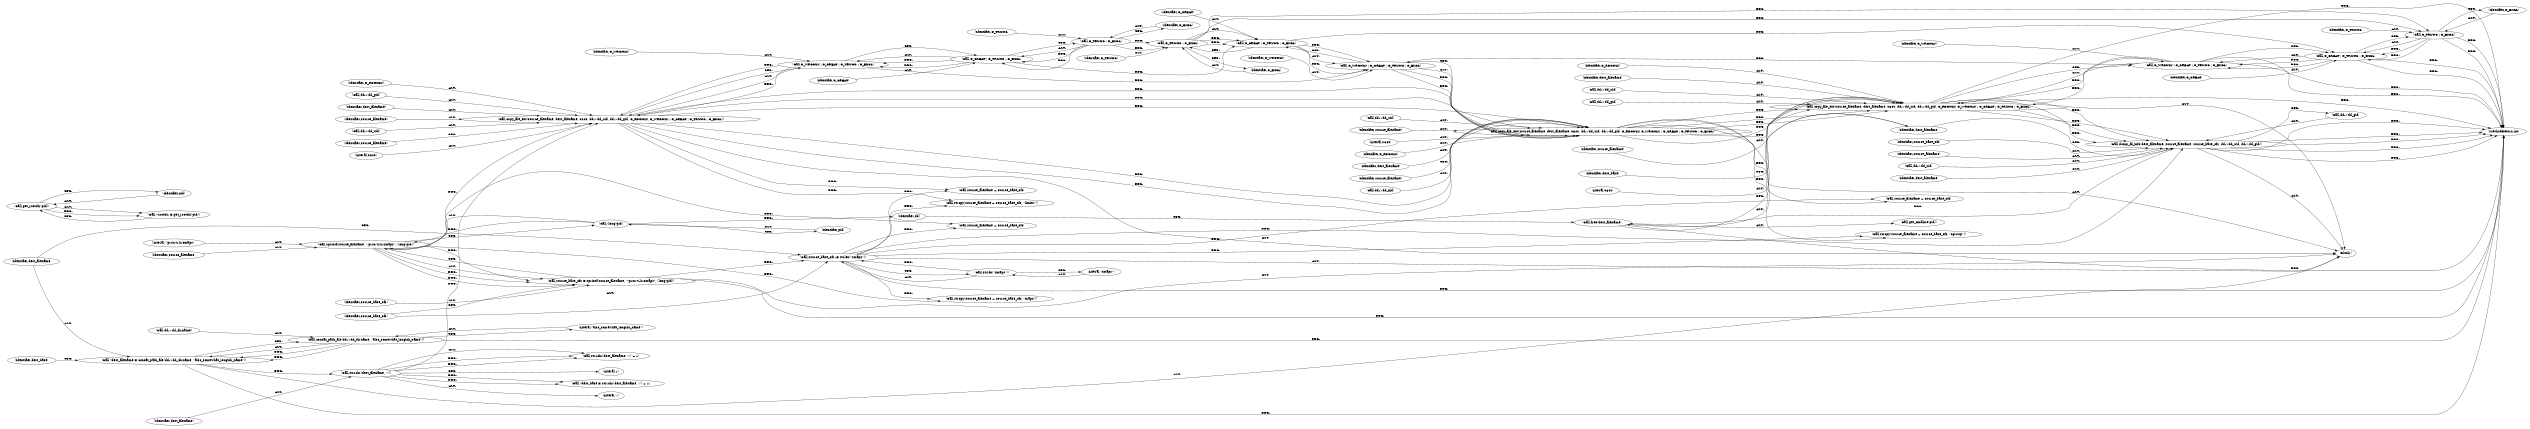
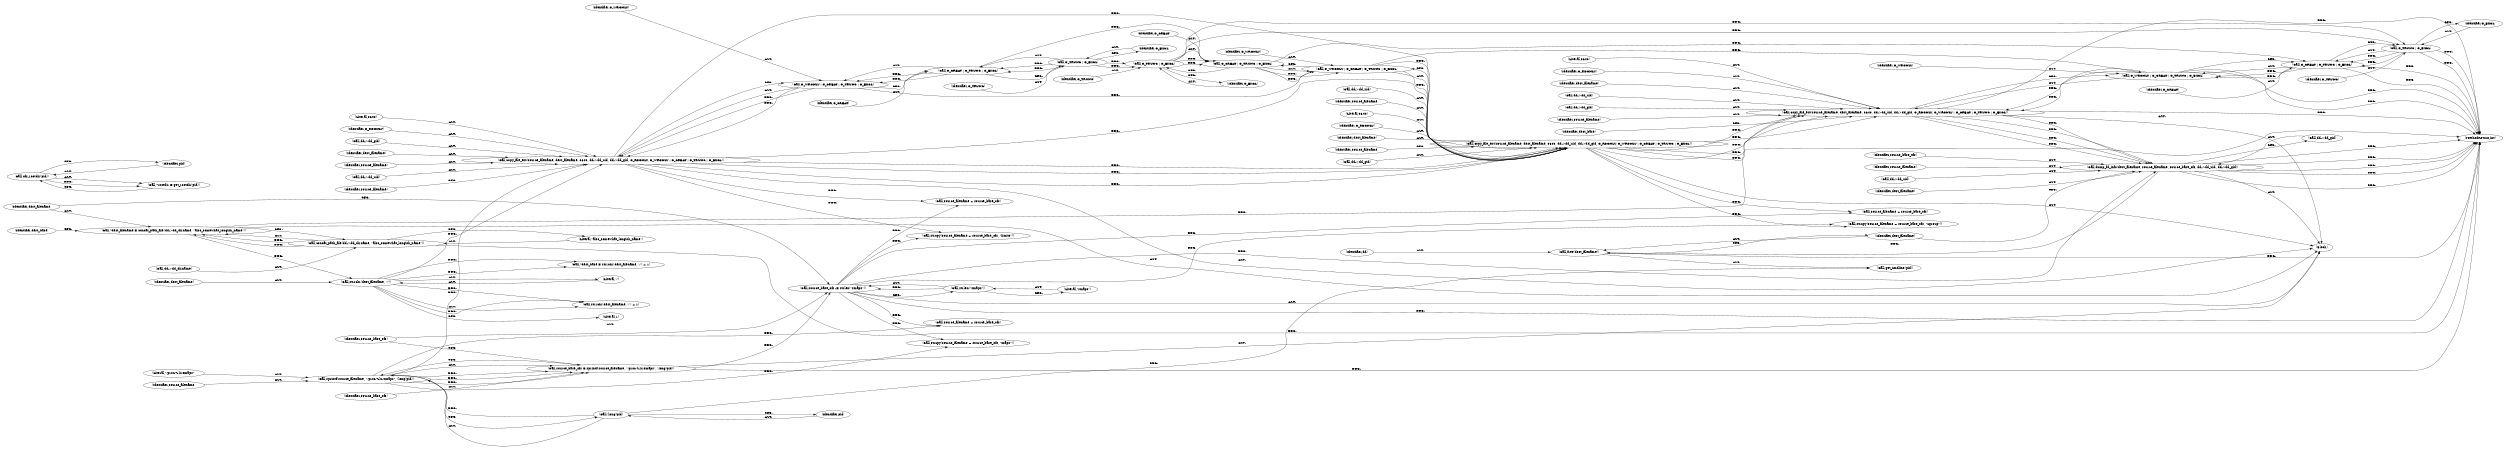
node "(Call,get_rootdir(pid))": label "(Call,get_rootdir(pid))" -> "(Call,ofs_rootdir(pid))"
edge "(Identifier,dd)" -> "(Call,free(dest_filename))": label "CFG: " -> "AST: "
edge "(Call,(long)pid)" -> "(Identifier,dd)": now "(Call,(long)pid)" -> "(Call,get_cmdline(pid))"
edge "(Literal,'/')" -> "(Call,strrchr(dest_filename, '/'))": added, label "AST:"
